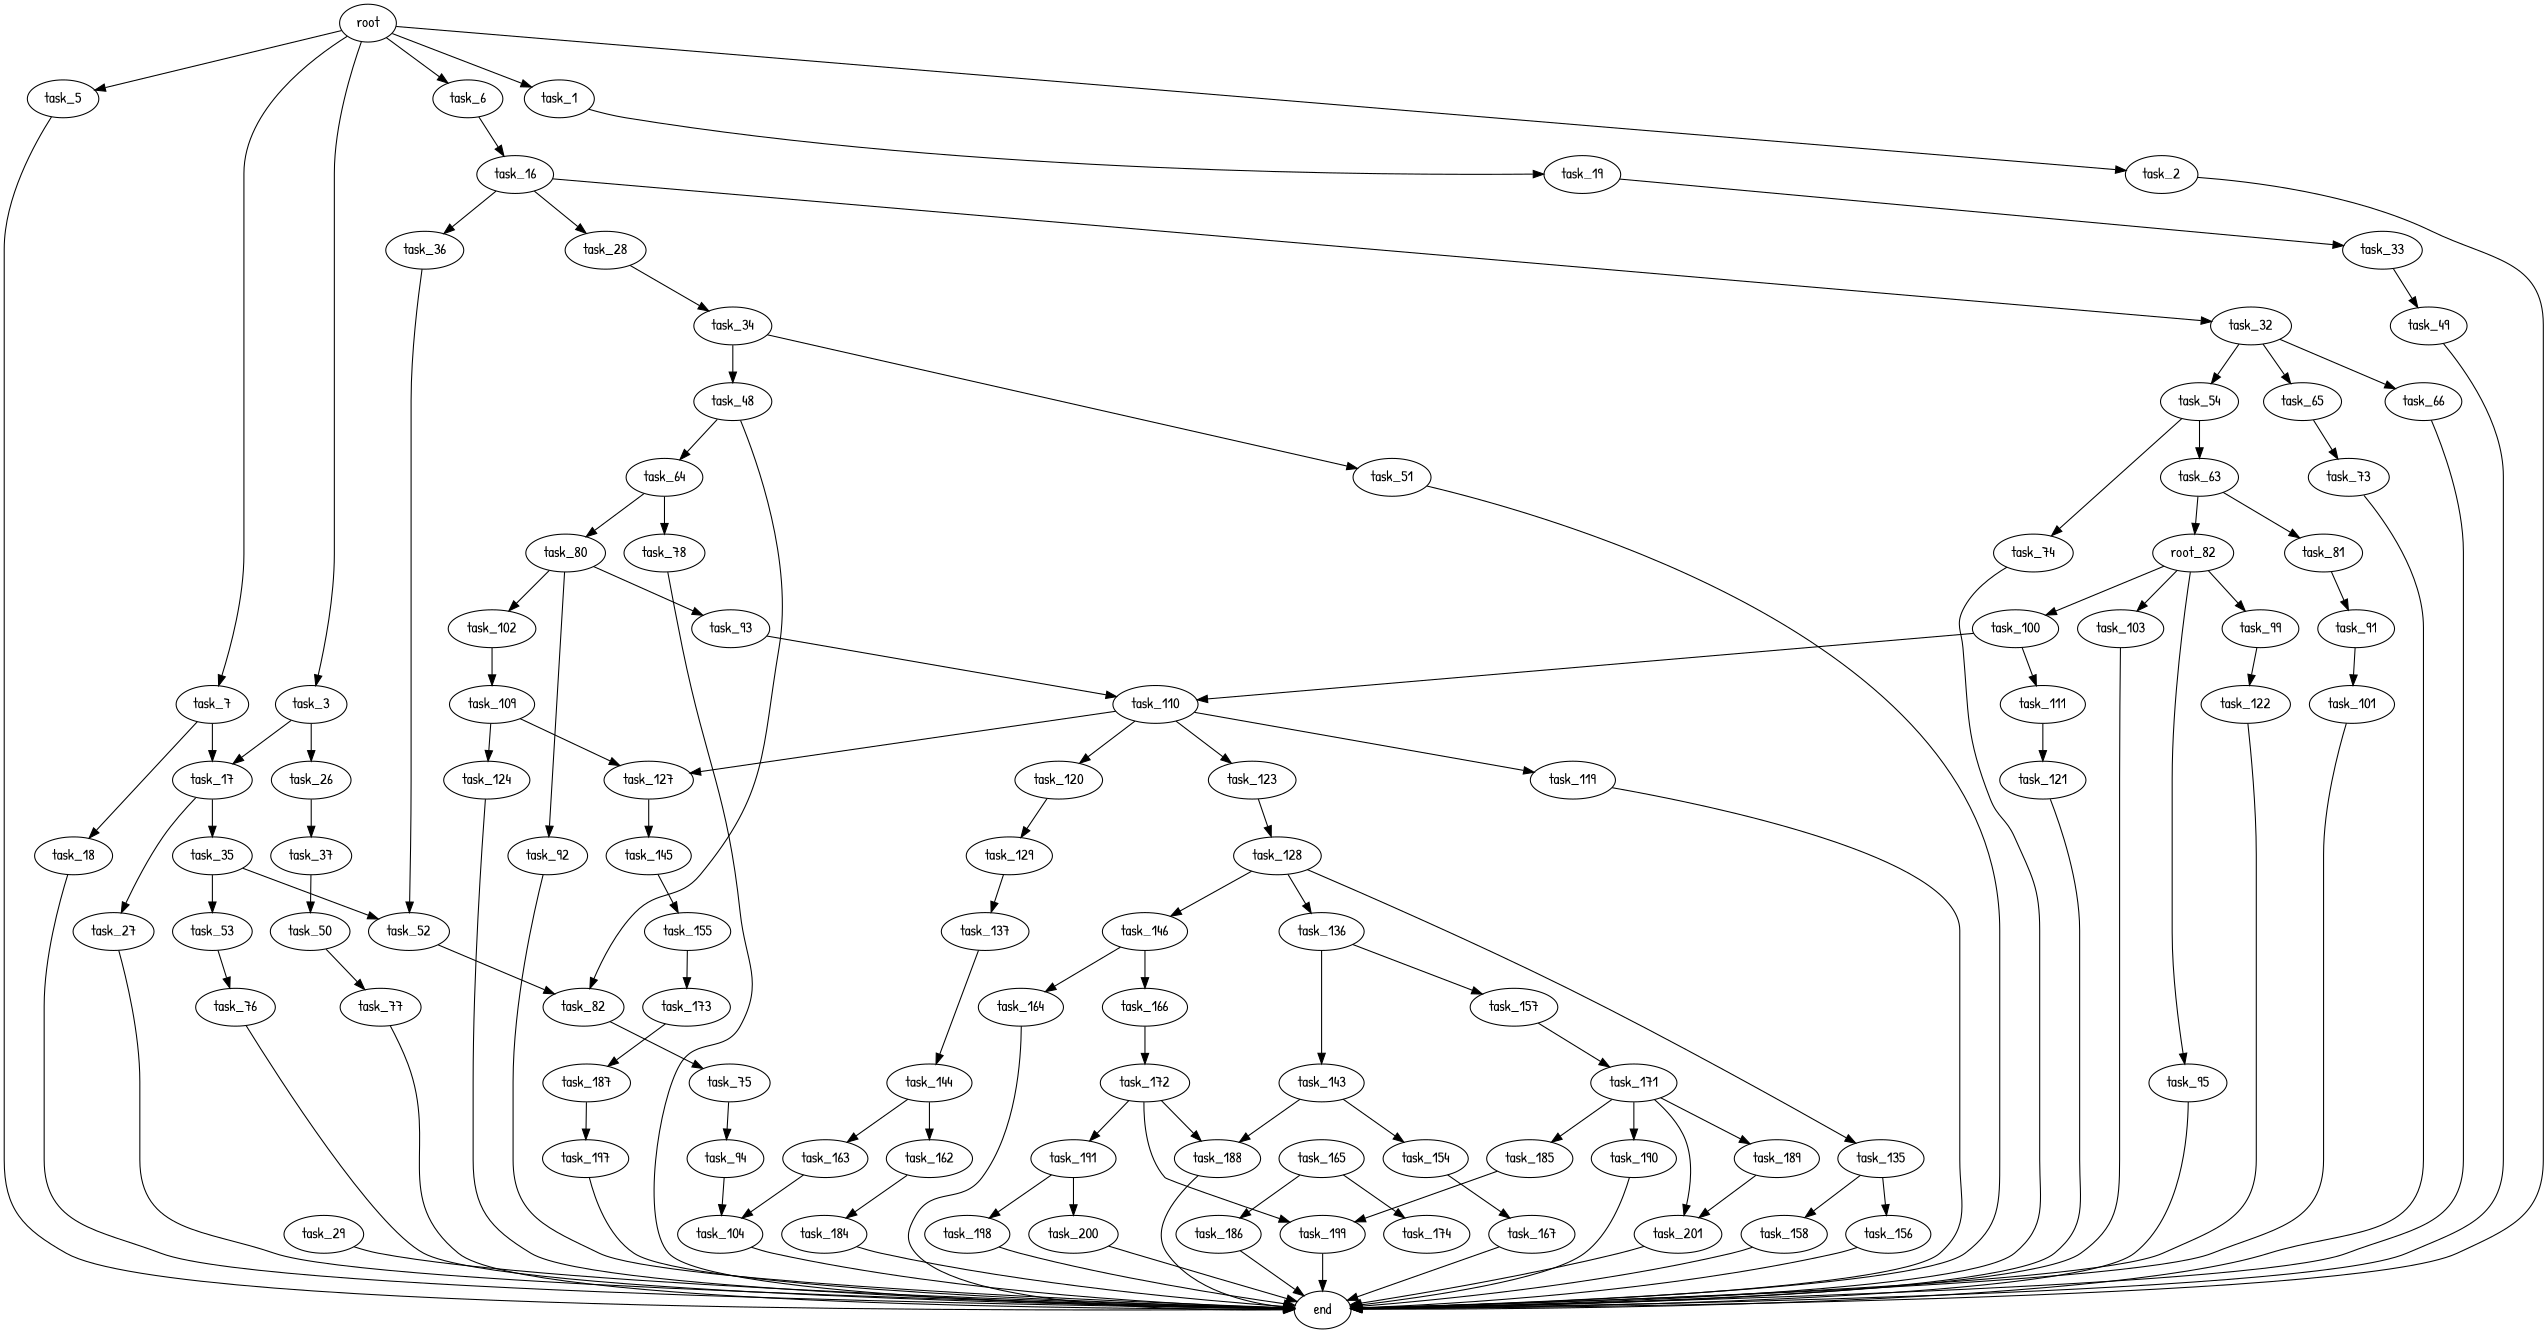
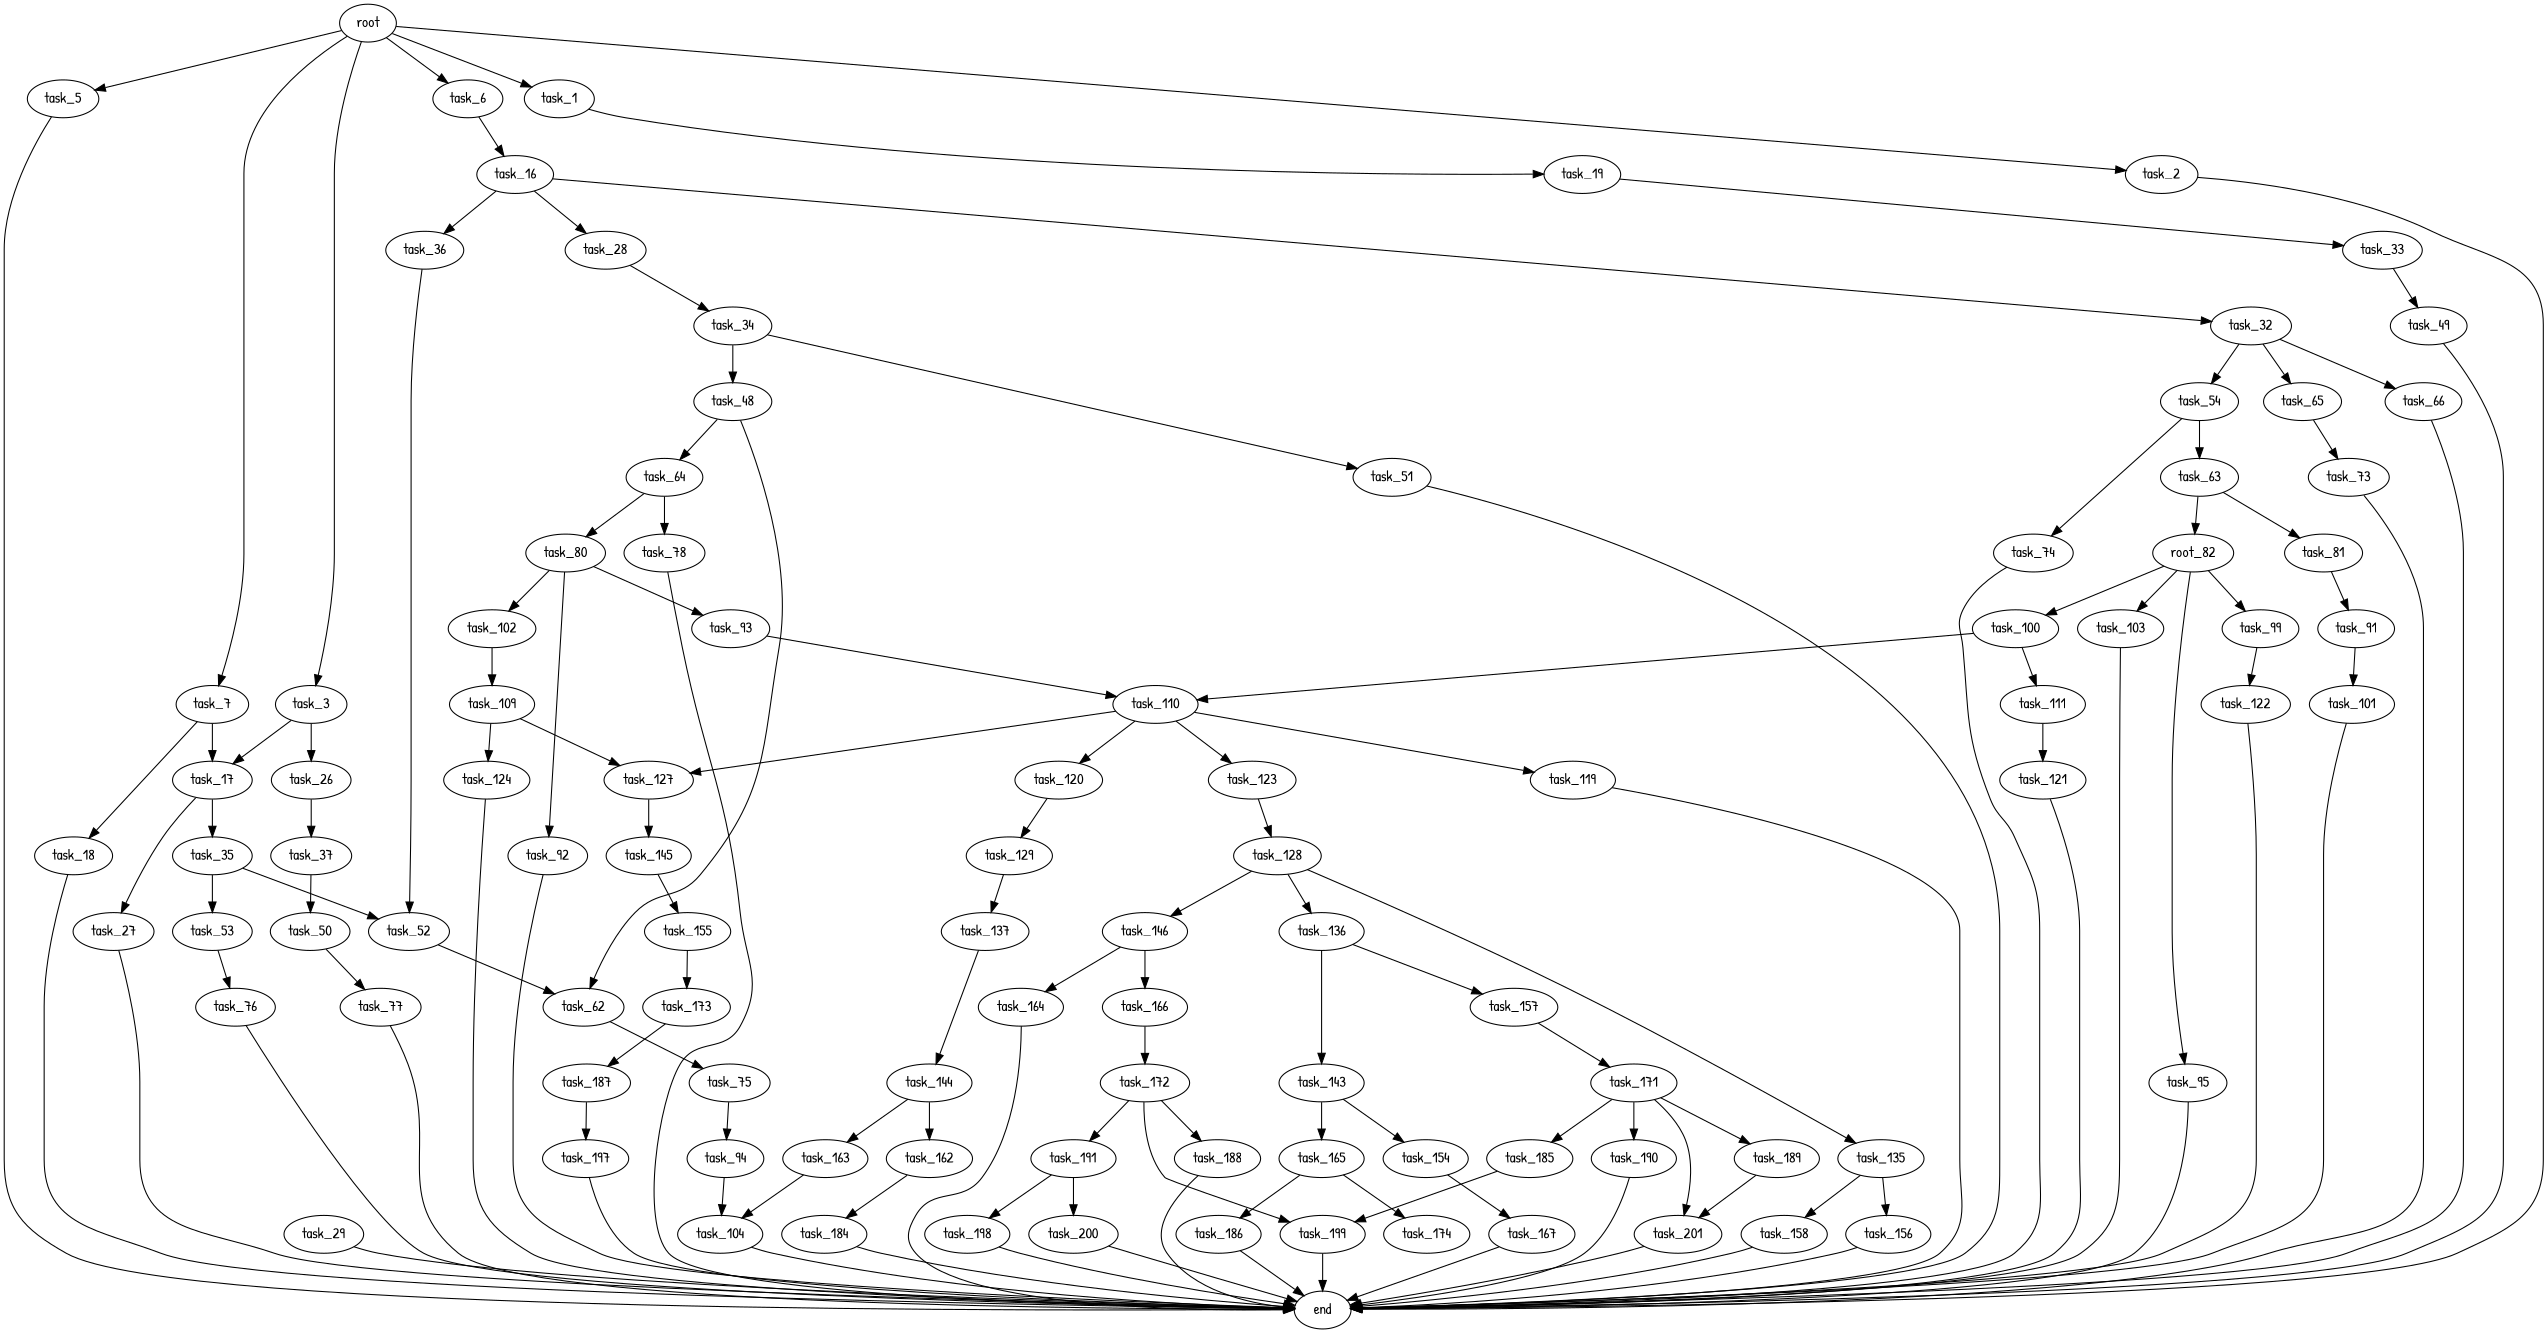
node "task_82": label "task_82" -> "task_62"
edge "task_143" -> "task_188": now "task_143" -> "task_165"
